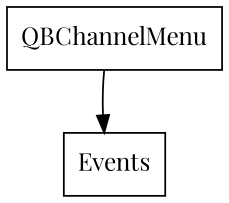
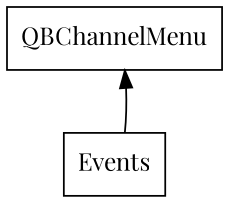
edge "QBChannelMenu" -> "Events": reversed
